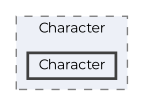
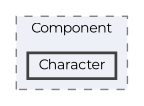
cluster "Character": label "Character" -> "Component"
